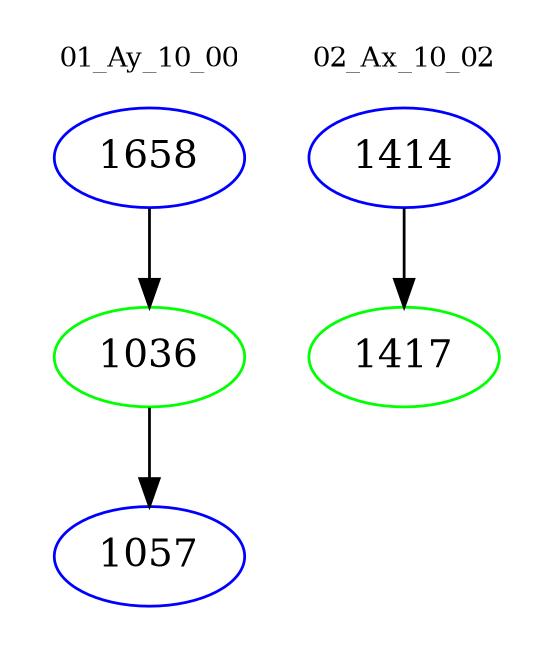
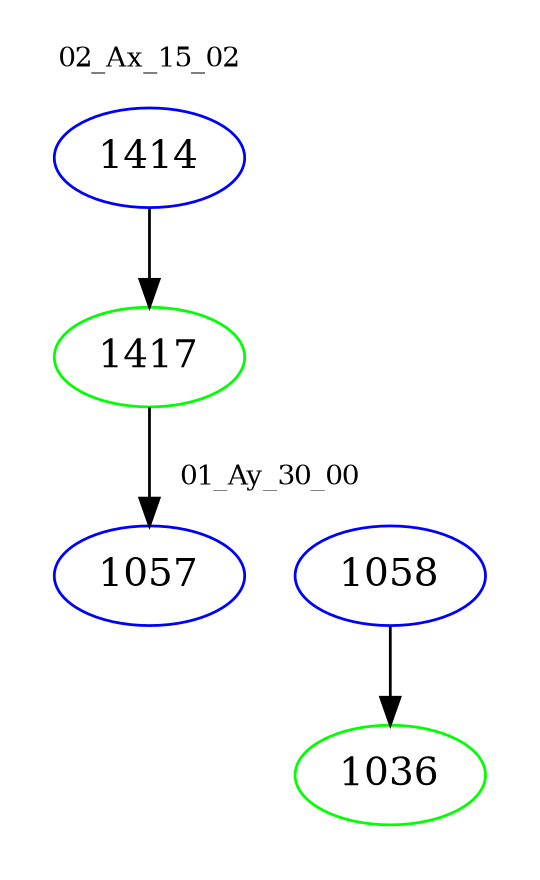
cluster "01_Ay_10_00": label "01_Ay_10_00" -> "01_Ay_30_00"
cluster "02_Ax_10_02": label "02_Ax_10_02" -> "02_Ax_15_02"
node "1658": label "1658" -> "1058"
edge "1036" -> "1057": now "1417" -> "1057"
